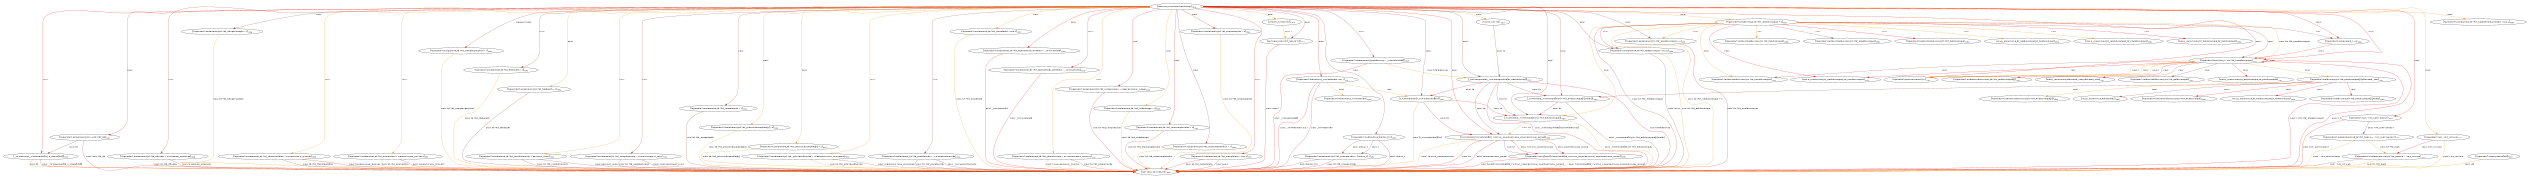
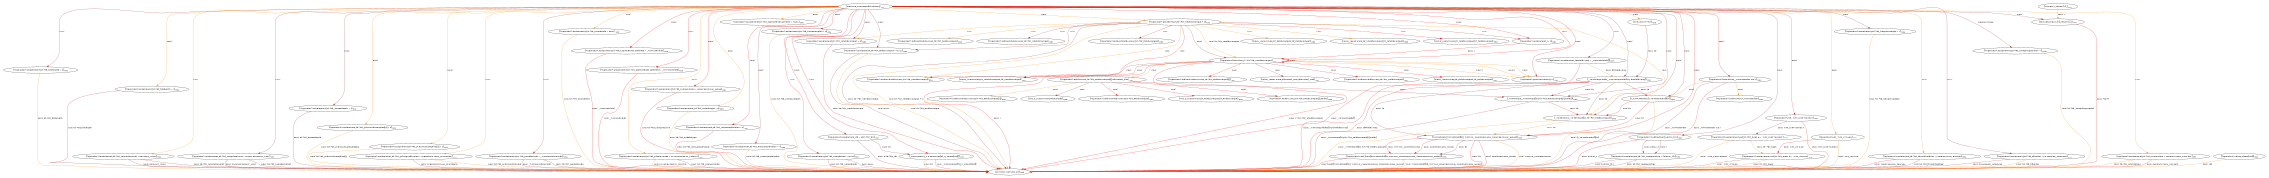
edge "(METHOD,TIFFDefaultDirectory)" -> "(LITERAL,1,return (1);)": removed, label "DDG:"
node "(<operator>.assignment,td->td_resolutionunit = RESUNIT_INCH)": text "1752" -> "1750"
